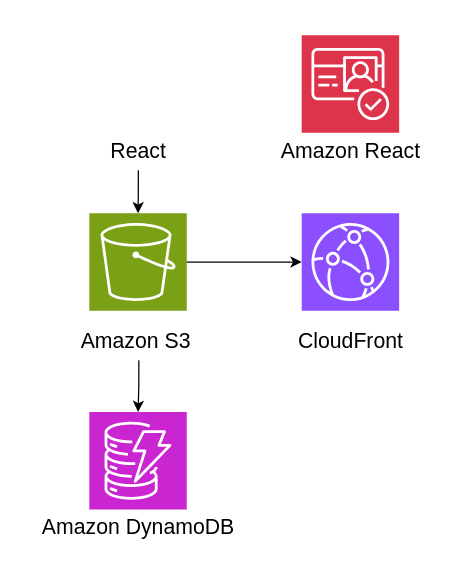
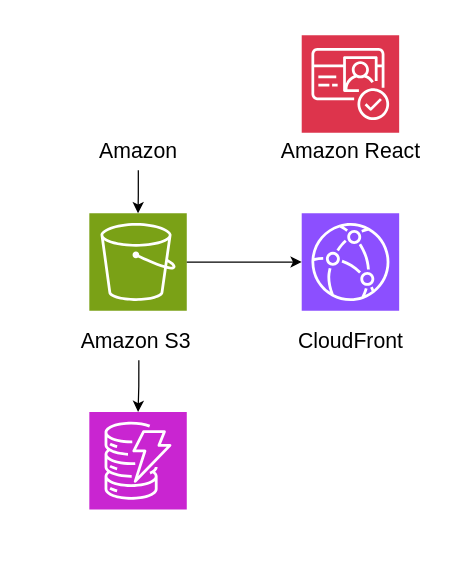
node "React": label "React" -> "Amazon"
node "Amazon DynamoDB": removed
